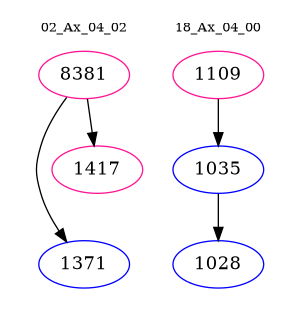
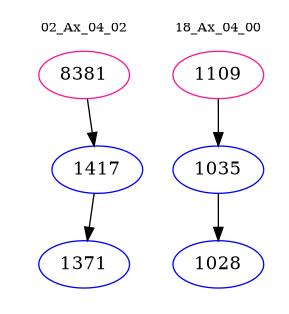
edge "8381" -> "1371": now "1417" -> "1371"
node "1417": color deeppink -> blue
